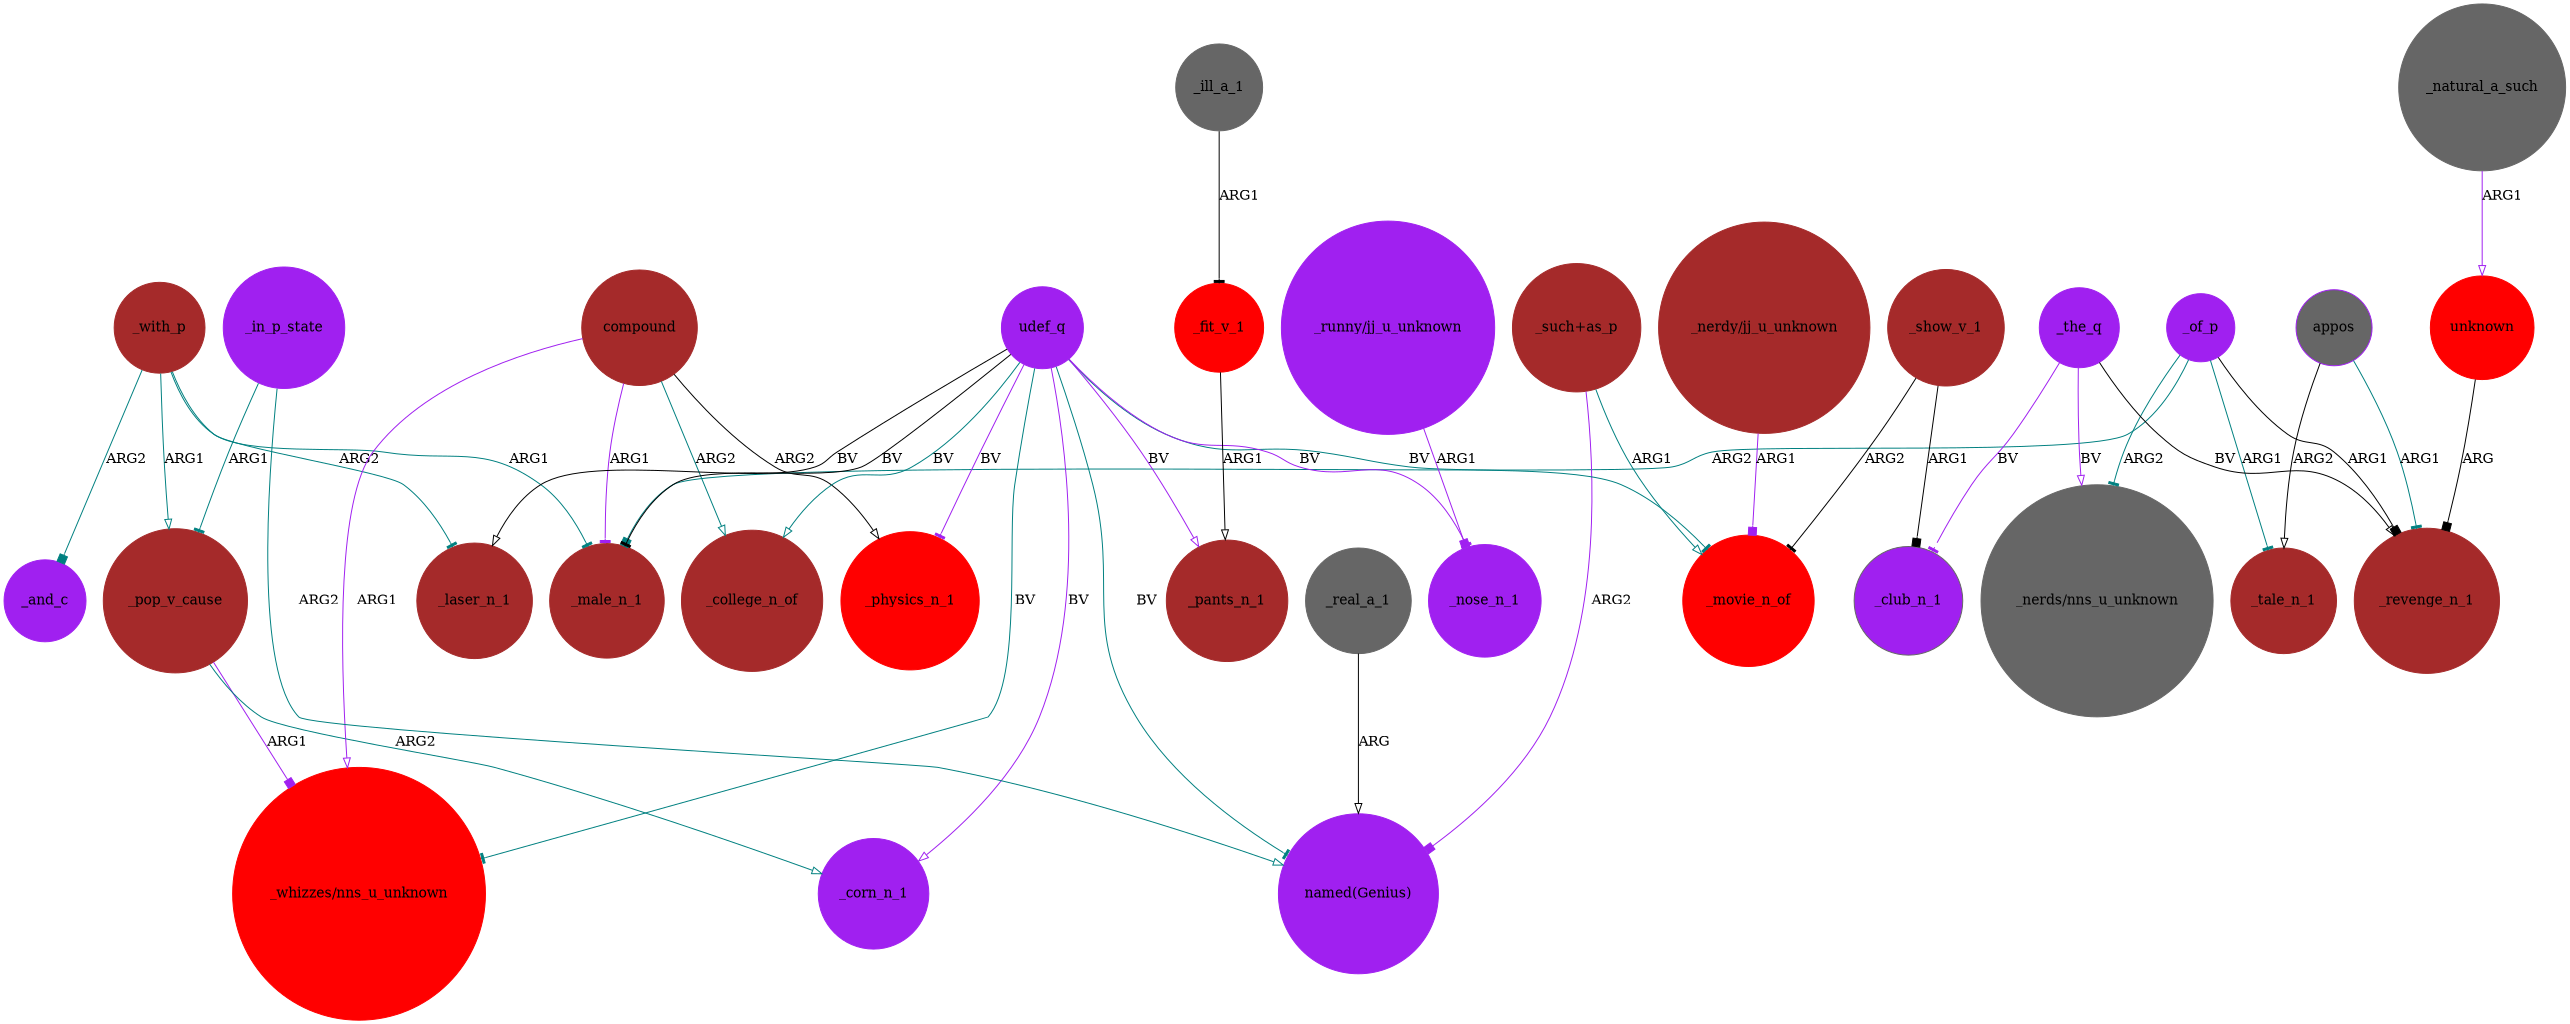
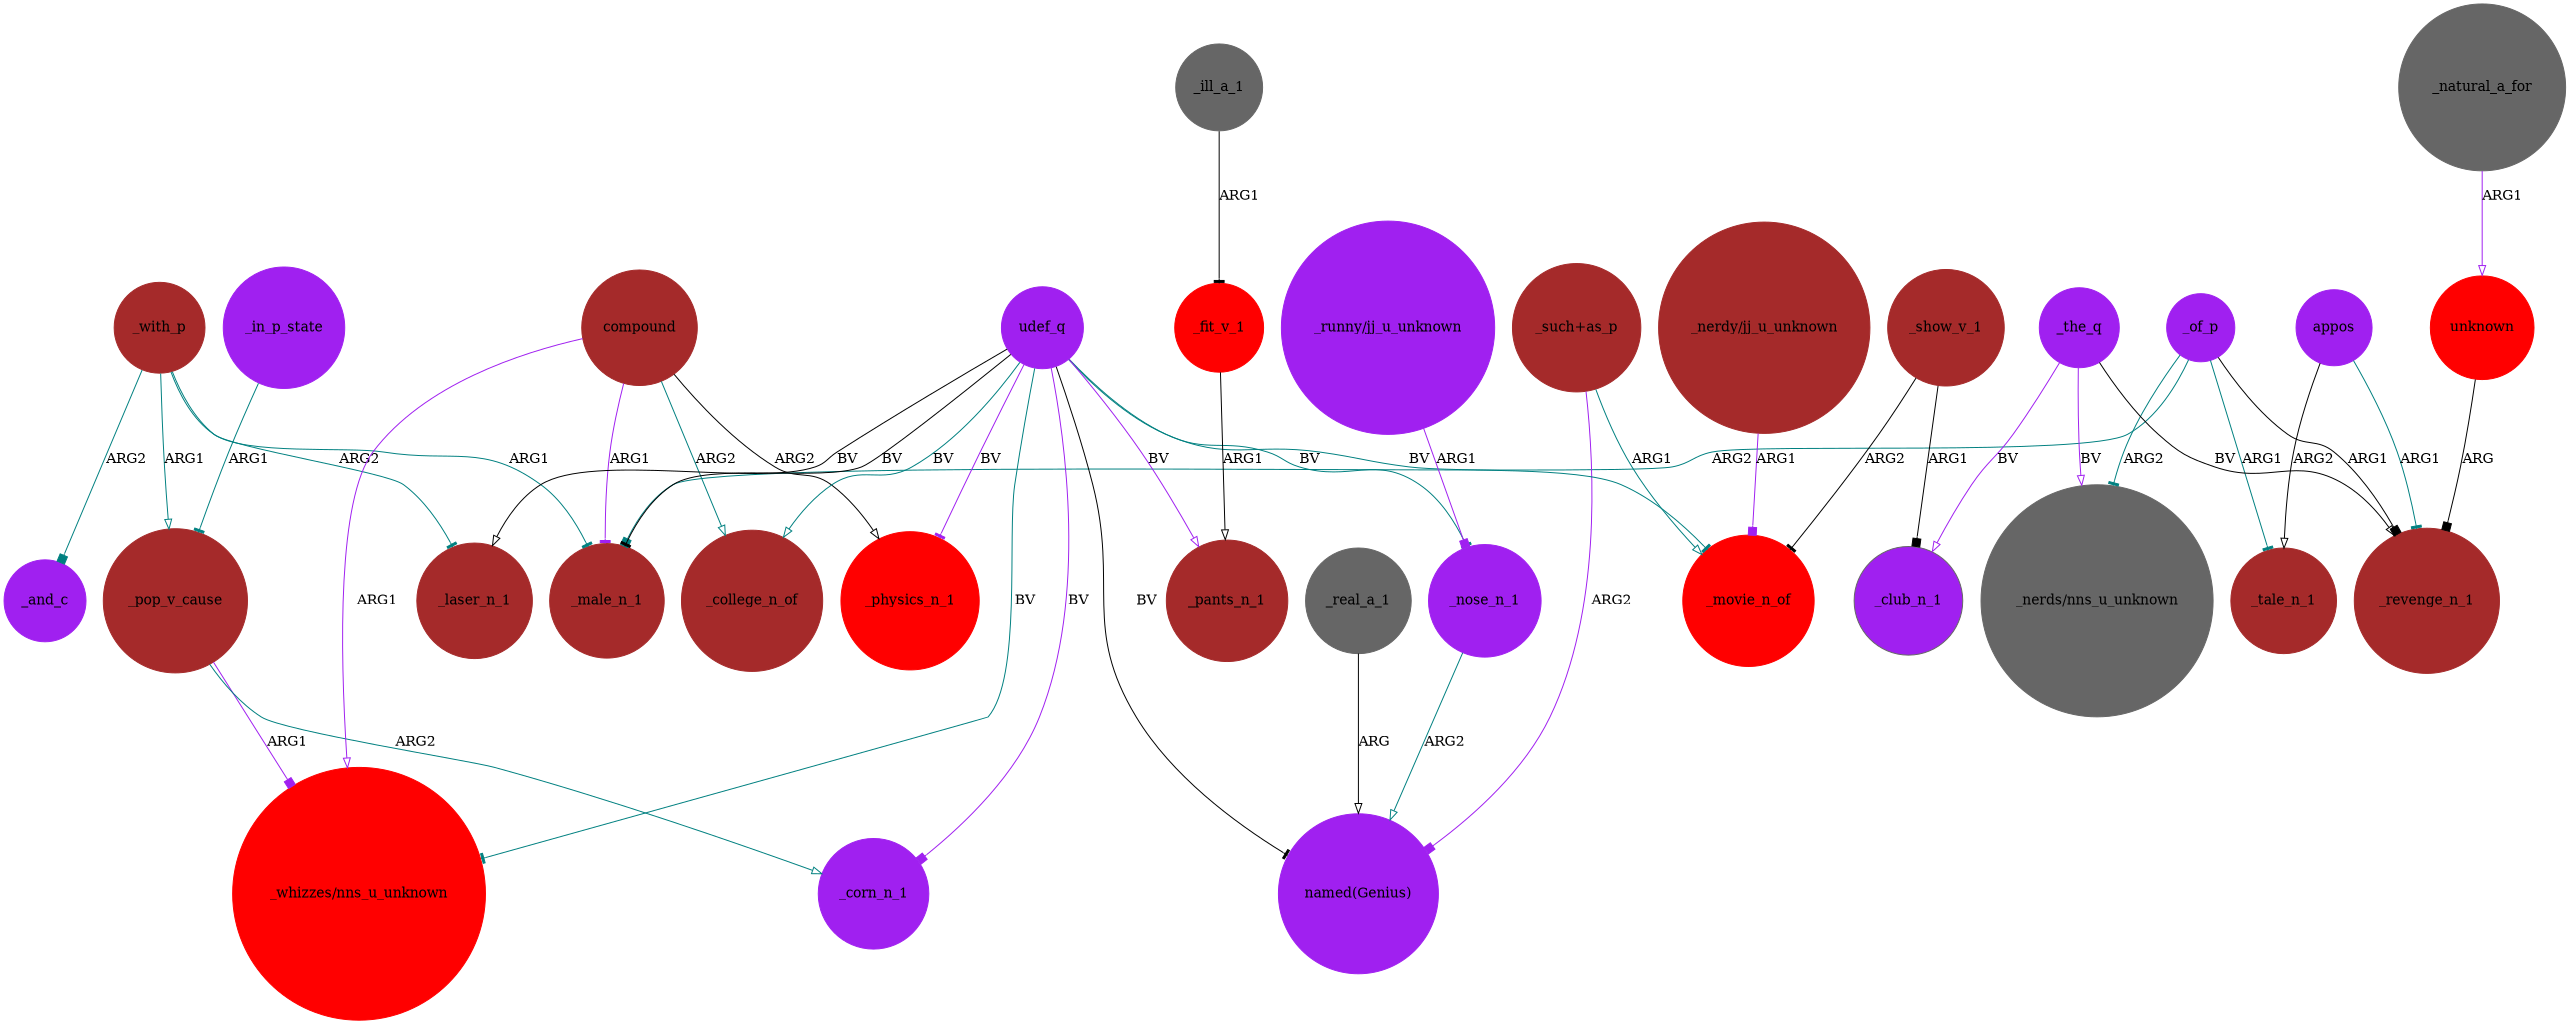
node "_natural_a_such": label "_natural_a_such" -> "_natural_a_for"
node "appos": fillcolor gray40 -> purple
edge "_the_q" -> "_club_n_1": arrowhead tee -> onormal
edge "udef_q" -> "_nose_n_1": color purple -> teal
edge "udef_q" -> "_corn_n_1": arrowhead onormal -> box
edge "udef_q" -> "named(Genius)": color teal -> black
edge "_in_p_state" -> "named(Genius)": now "_nose_n_1" -> "named(Genius)"
